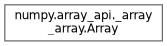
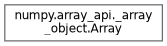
node "numpy.array_api._array _array.Array": label "numpy.array_api._array _array.Array" -> "numpy.array_api._array _object.Array"
